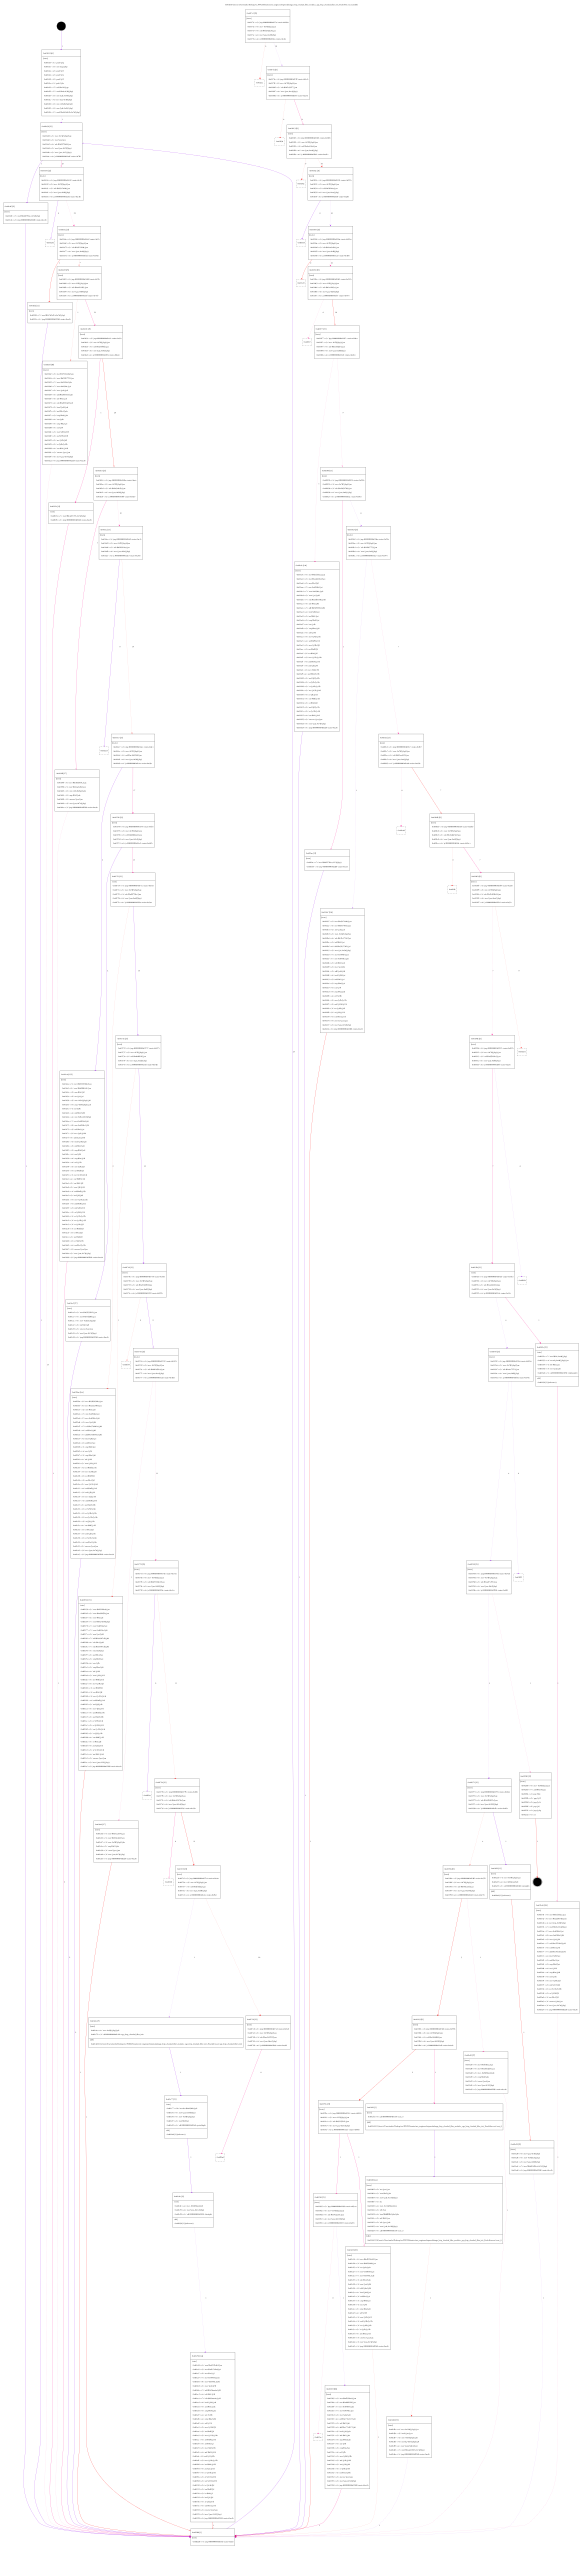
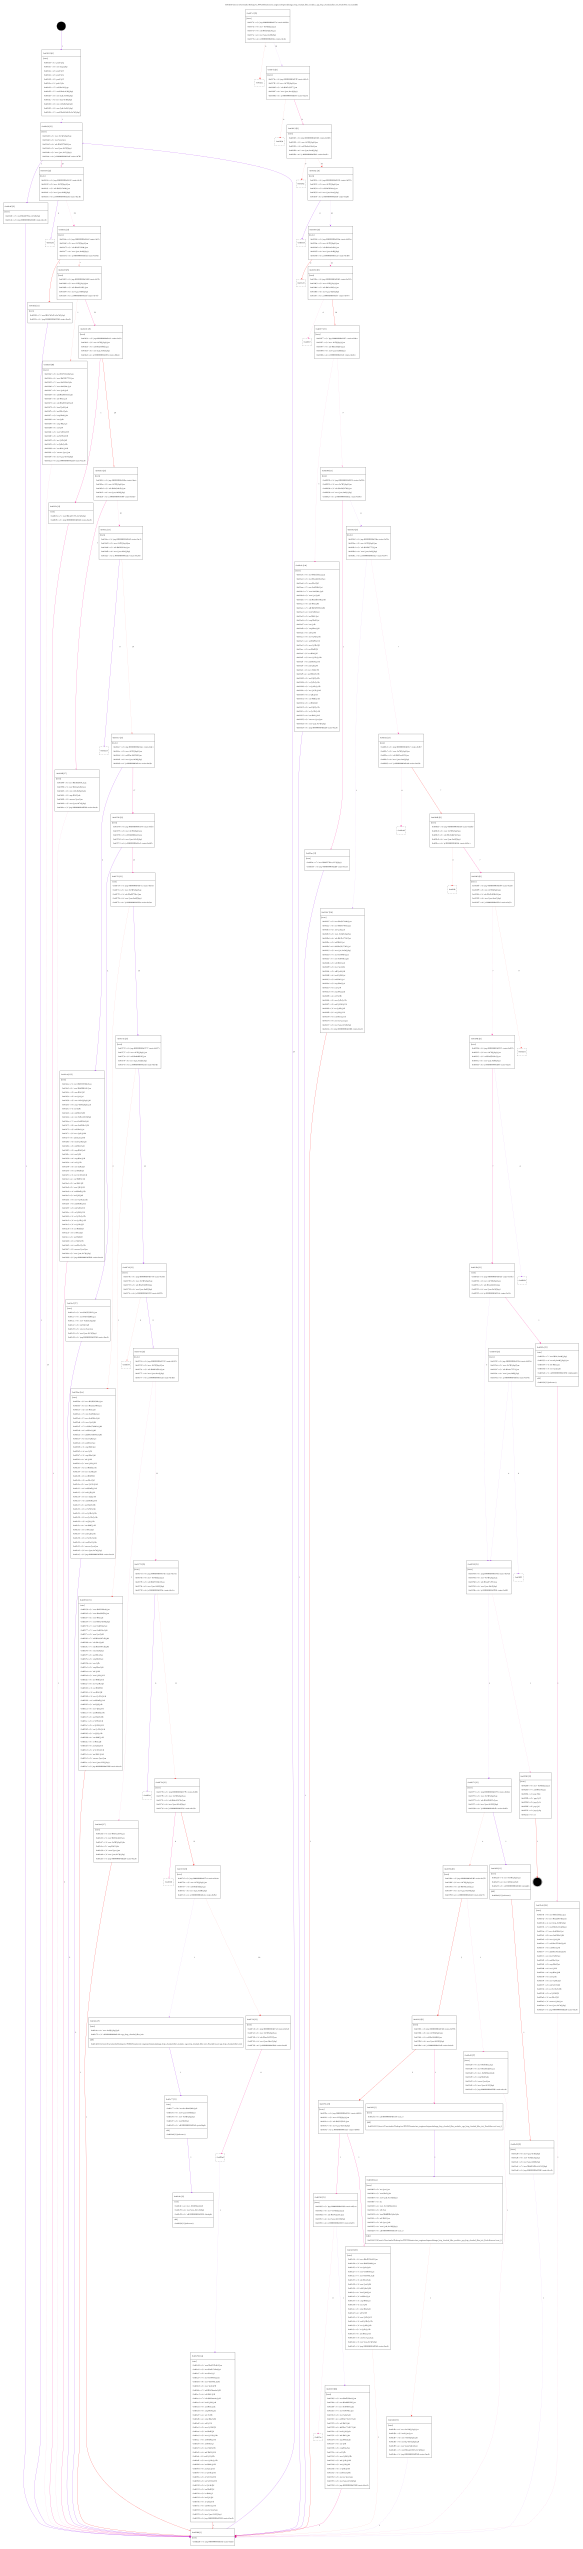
edge "0x401926 [25]" -> "0x40193f [25]": now "0x401926 [25]" -> "0x401958 [25]"
edge "0x401e8e [15]" -> "0x401e9d [144]": now "0x4020ad" -> "0x401e9d [144]"
